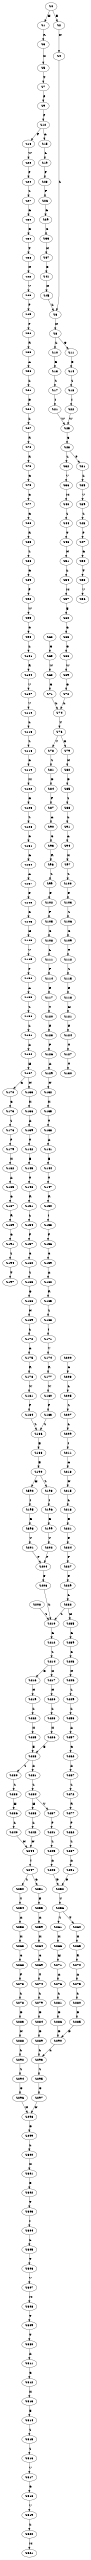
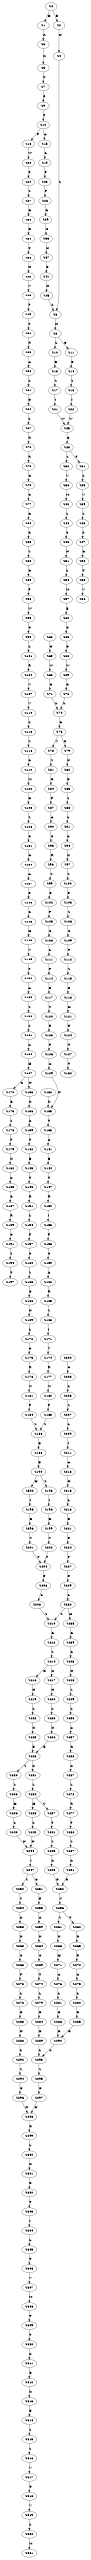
edge "S74" -> "S76": label "Y" -> "G"
edge "S129" -> "S132": now "S129" -> "S135"
edge "S206" -> "S210": now "S206" -> "S208"
